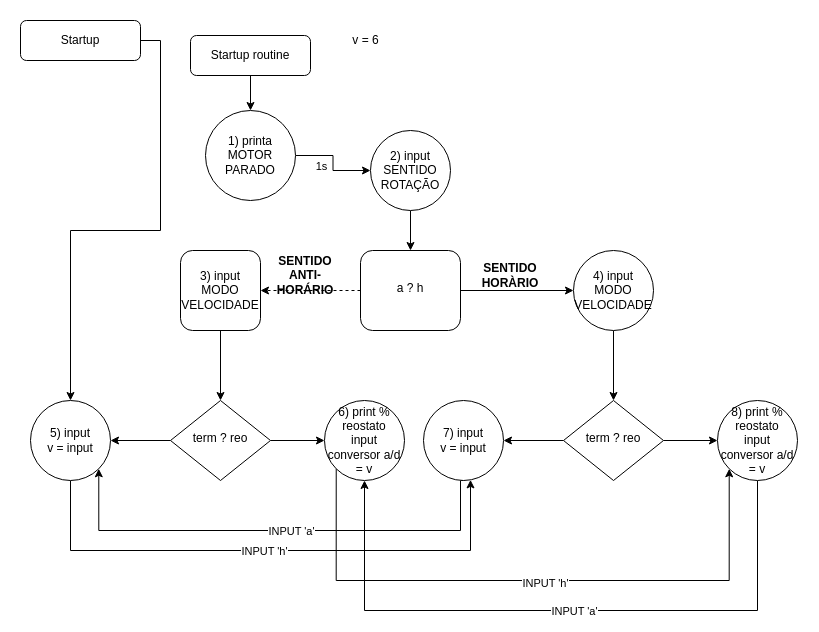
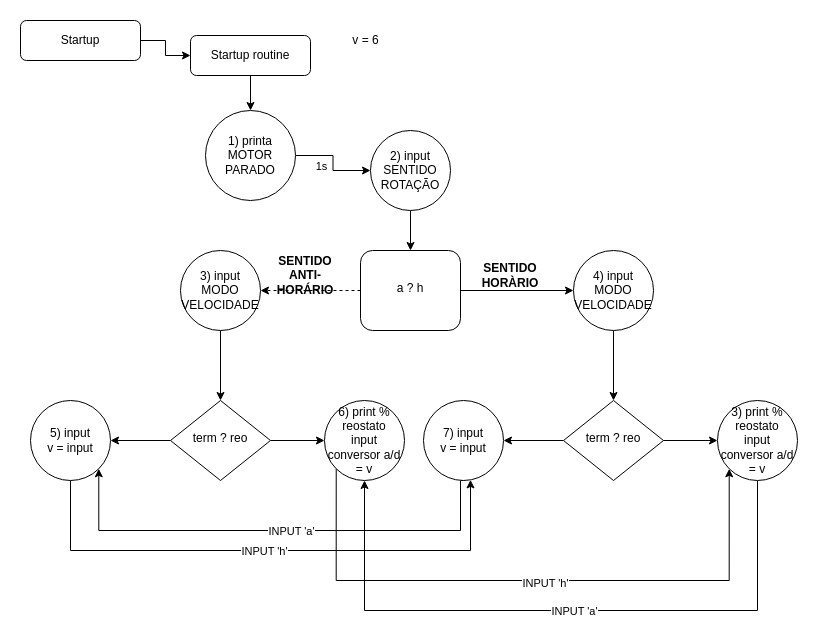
edge "Startup" -> "5) input v = input": now "Startup" -> "Startup routine"
node "3) input MODO VELOCIDADE": shape rounded rectangle -> ellipse
node "8) print % reostato input conversor a/d = v": label "8) print % reostato input conversor a/d = v" -> "3) print % reostato input conversor a/d = v"
